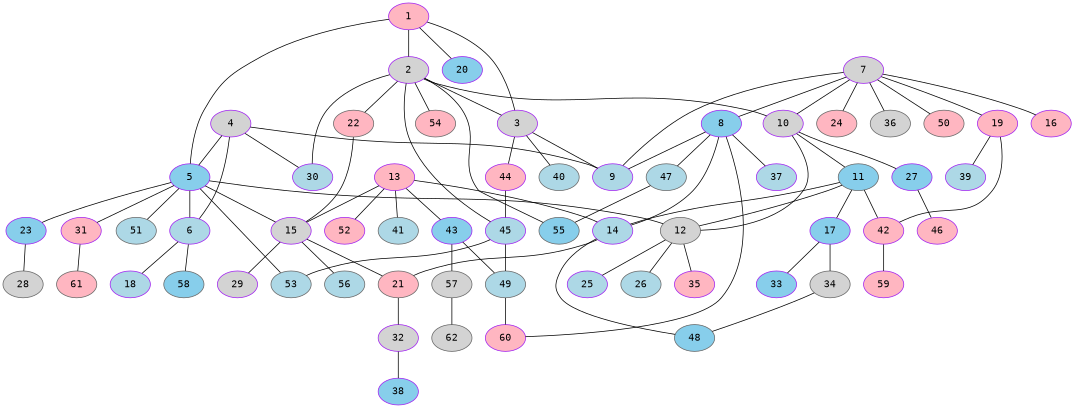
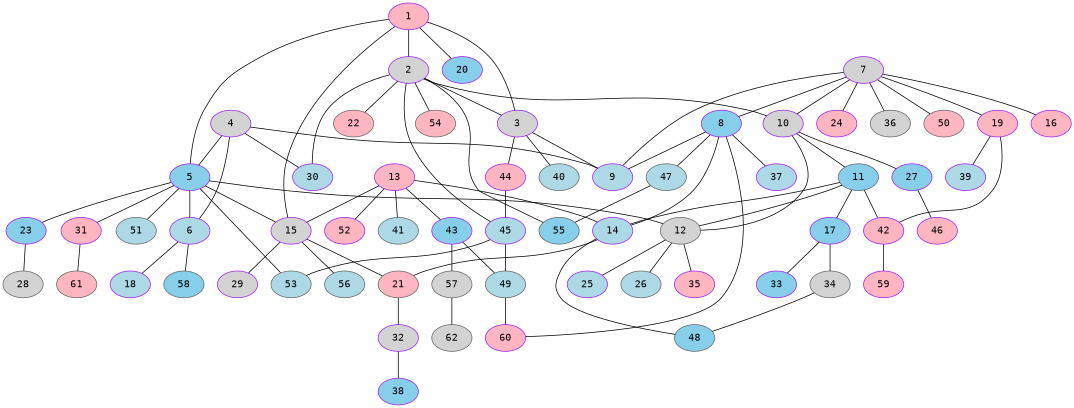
node "24": color gray40 -> purple
edge "22" -- "15": now "1" -- "15"
